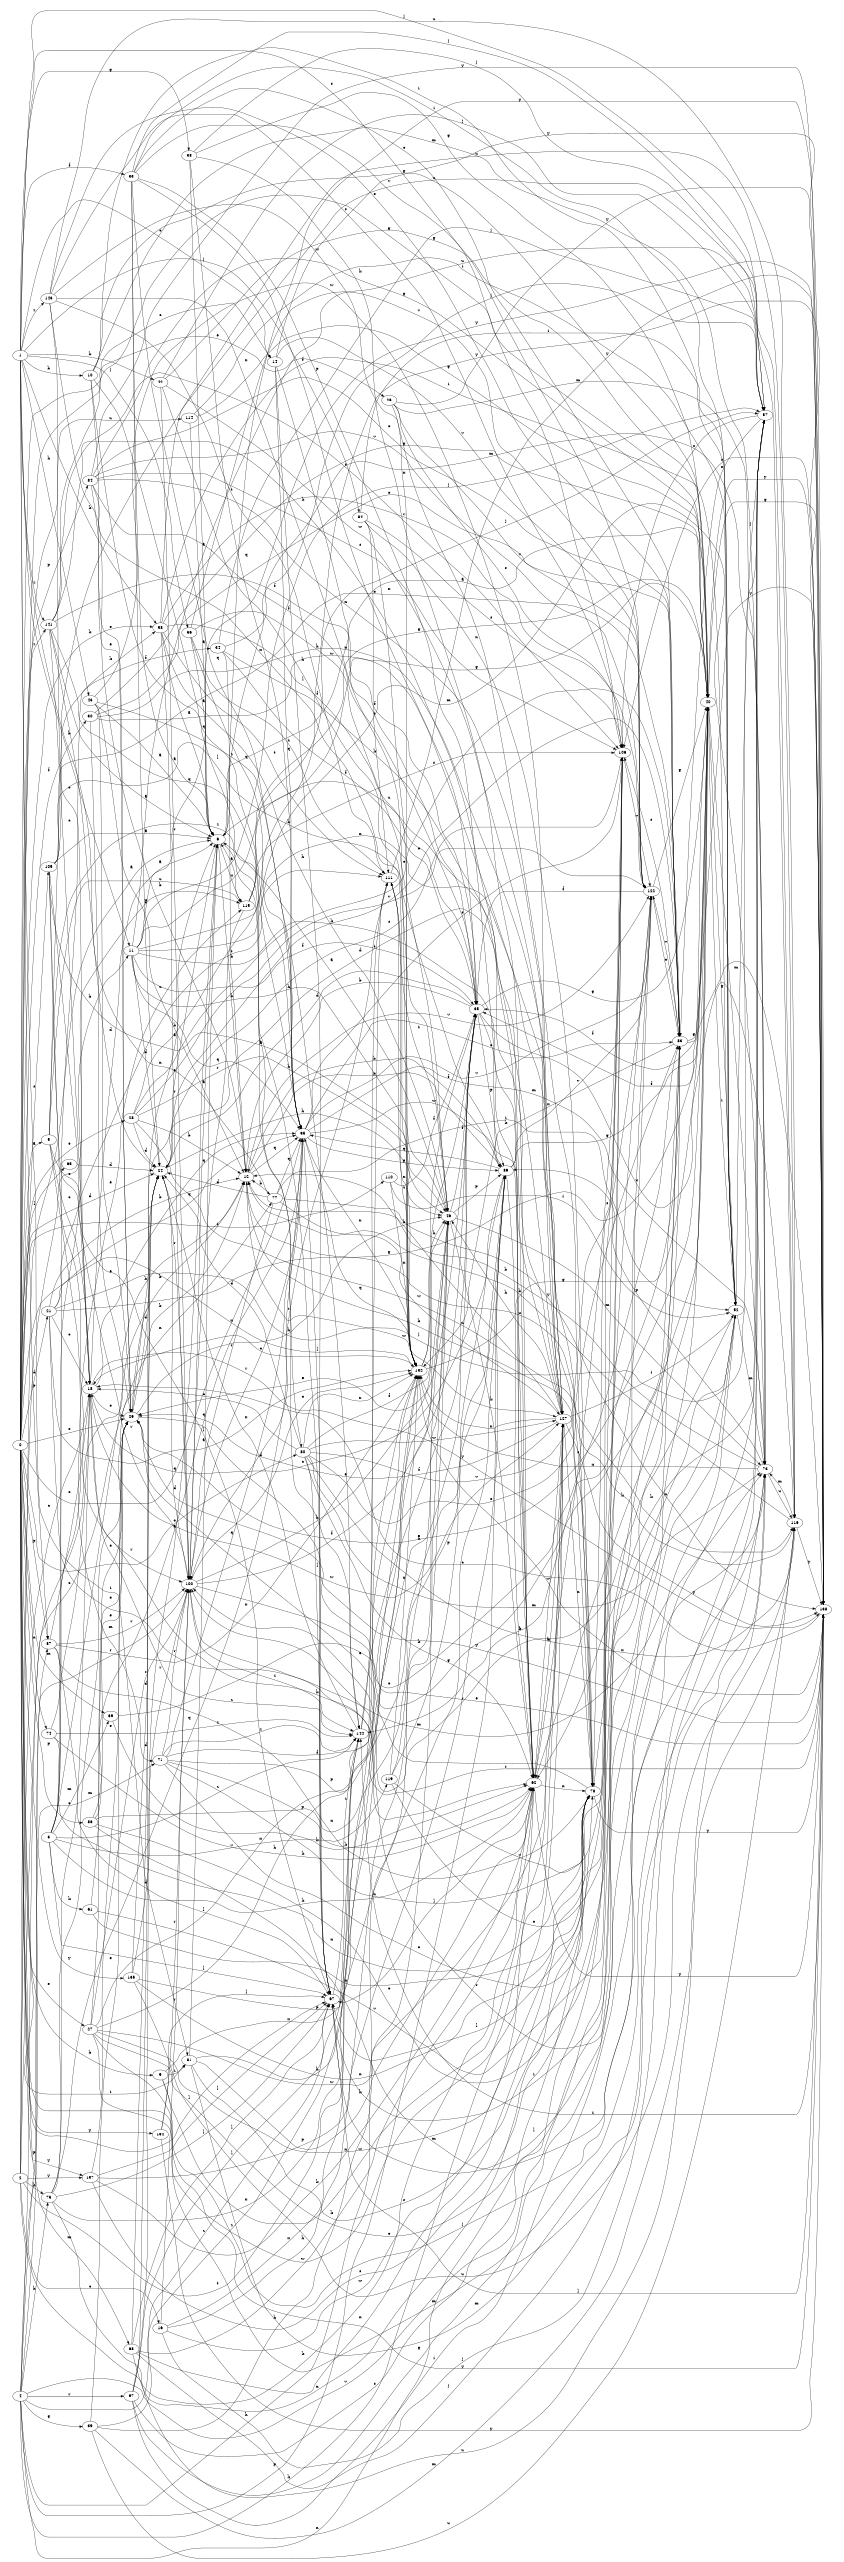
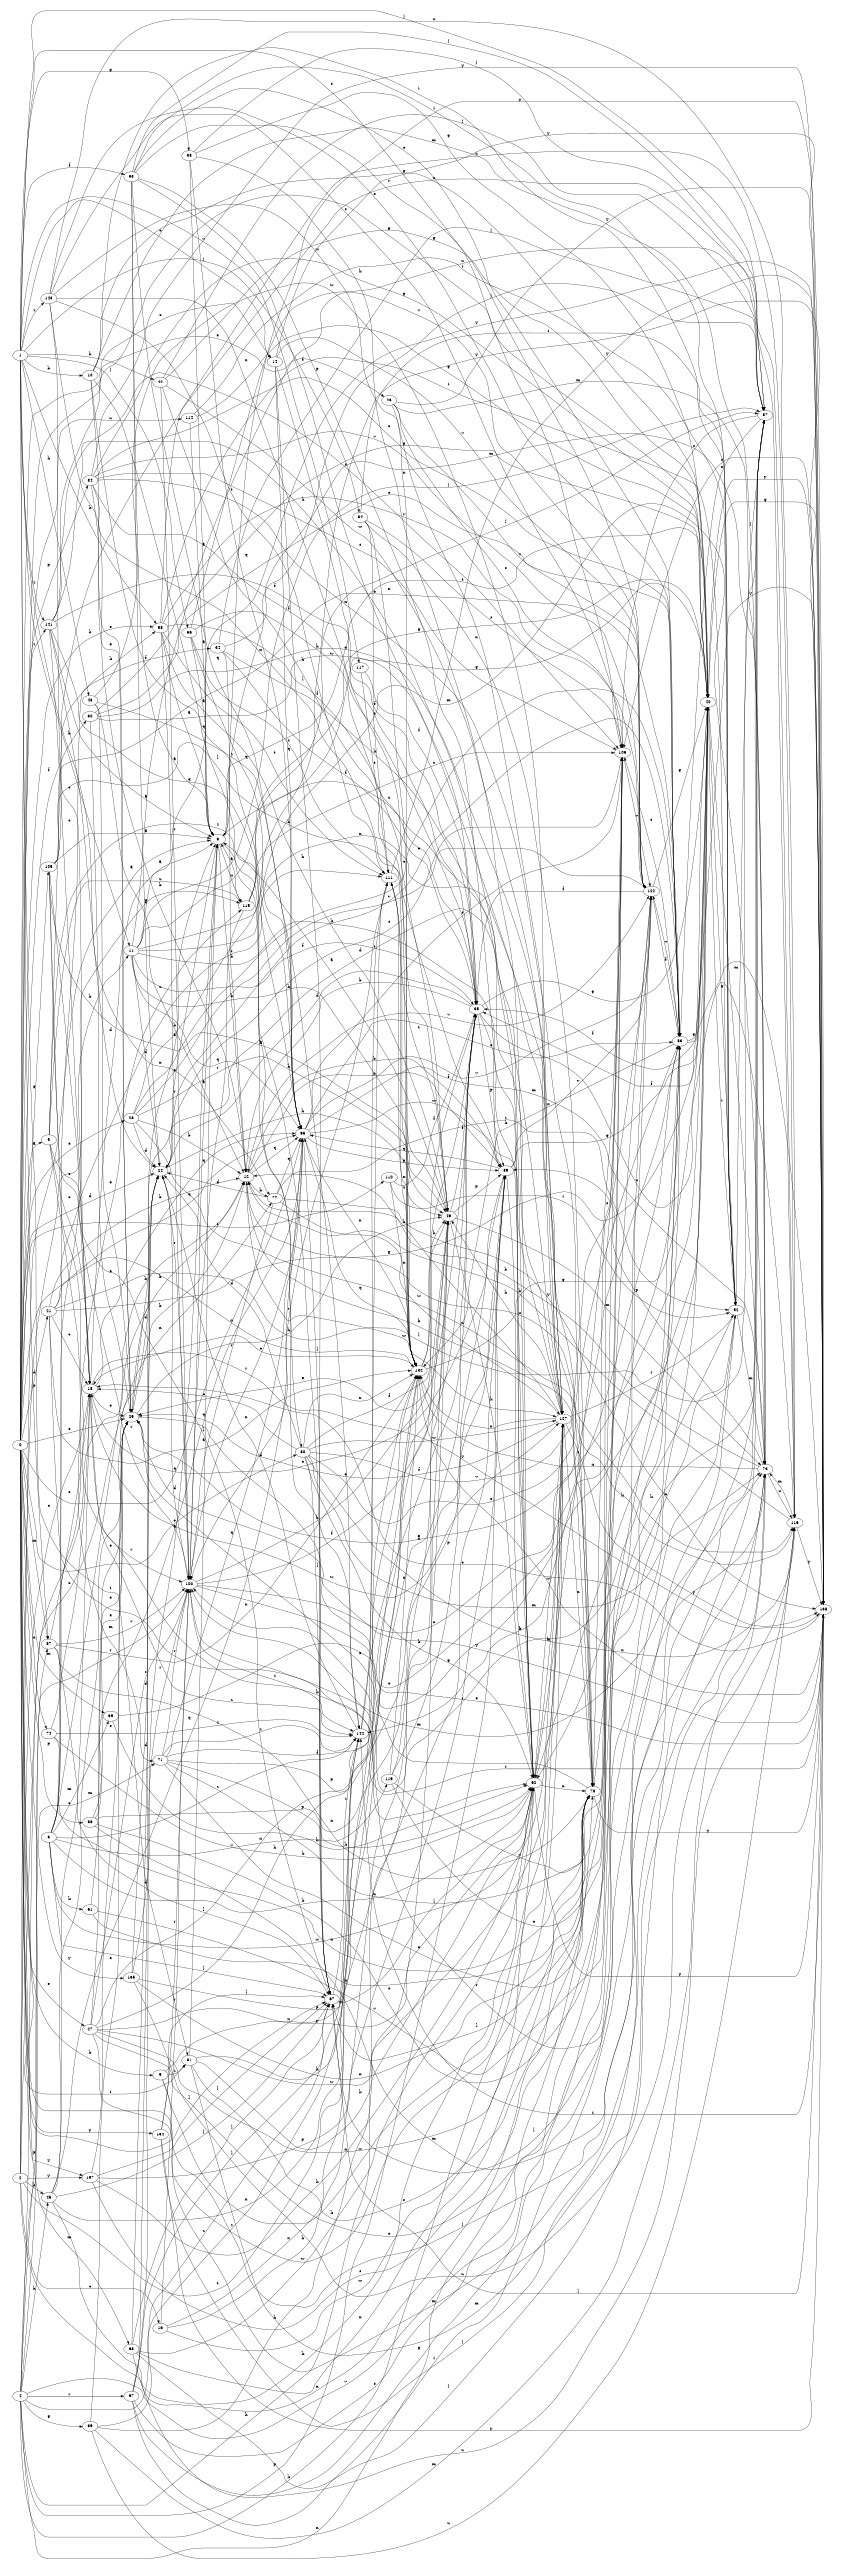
edge "40" -> "6": label "a" -> "t"
node "117": added
edge "43" -> "6": removed, label "a"
edge "122" -> "83": label "o" -> "f"
edge "0" -> "105": label "s" -> "g"
node "65": removed
edge "77" -> "12": reversed
edge "100" -> "132": now "100" -> "83"
edge "0" -> "87": label "p" -> "m"
edge "16" -> "57": now "134" -> "57"
edge "67" -> "52": removed, label "i"
edge "3" -> "127": added, label "w"
node "75": label "75" -> "45"
edge "27" -> "138": now "27" -> "62"
